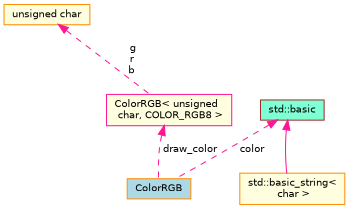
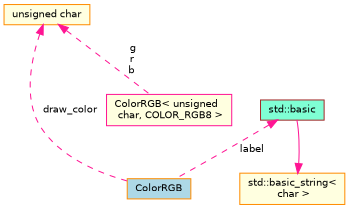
edge "ColorRGB" -> "std::basic": label " color" -> " label"
edge "std::basic_string< char >" -> "std::basic": reversed
edge "ColorRGB" -> "ColorRGB< unsigned char, COLOR_RGB8 >": now "ColorRGB" -> "unsigned char"
